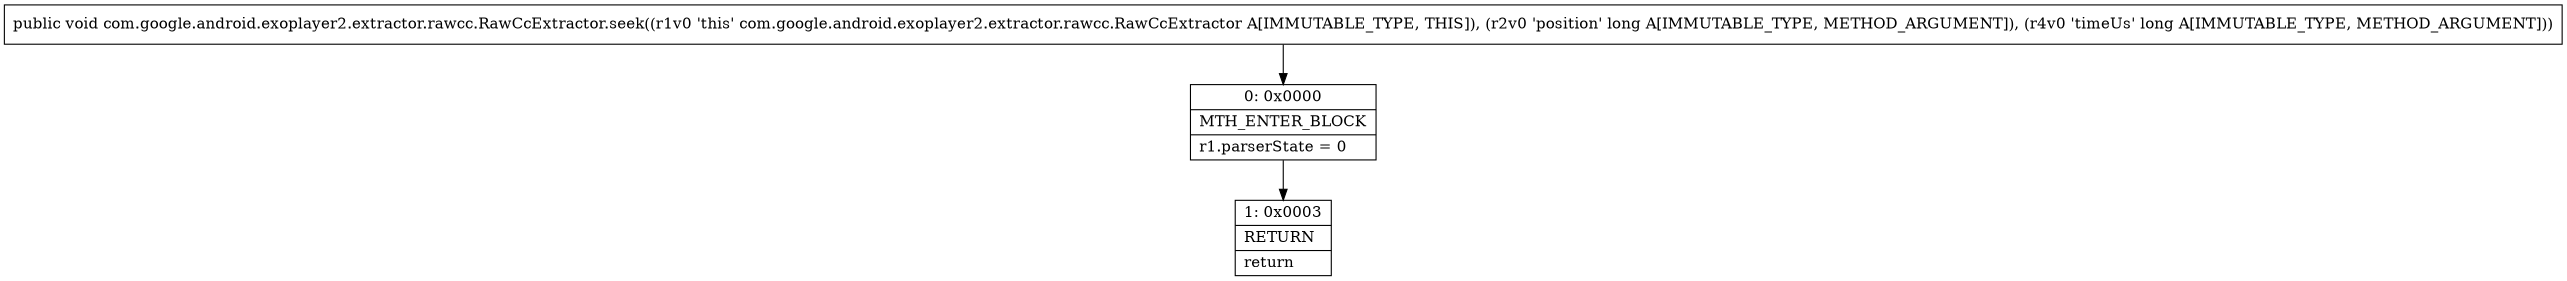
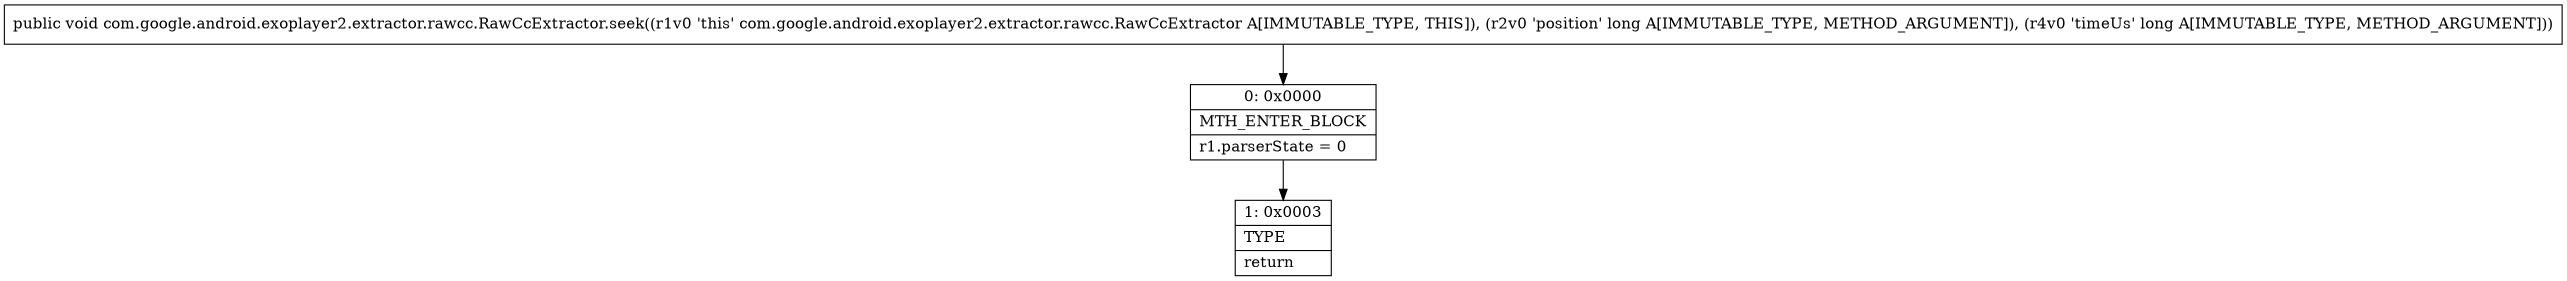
node "1: 0x0003": text "RETURN" -> "TYPE"
